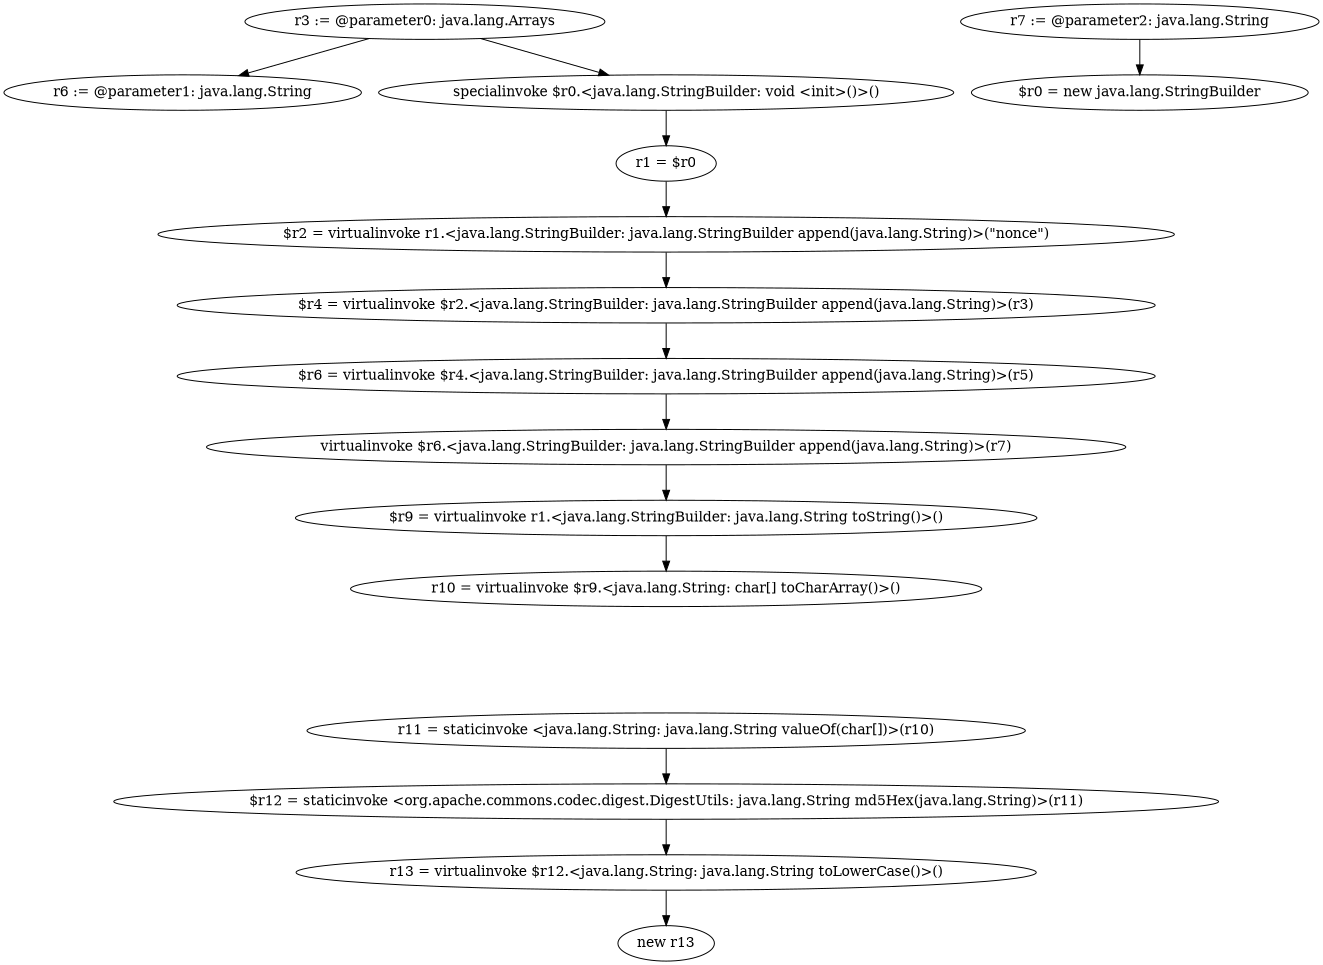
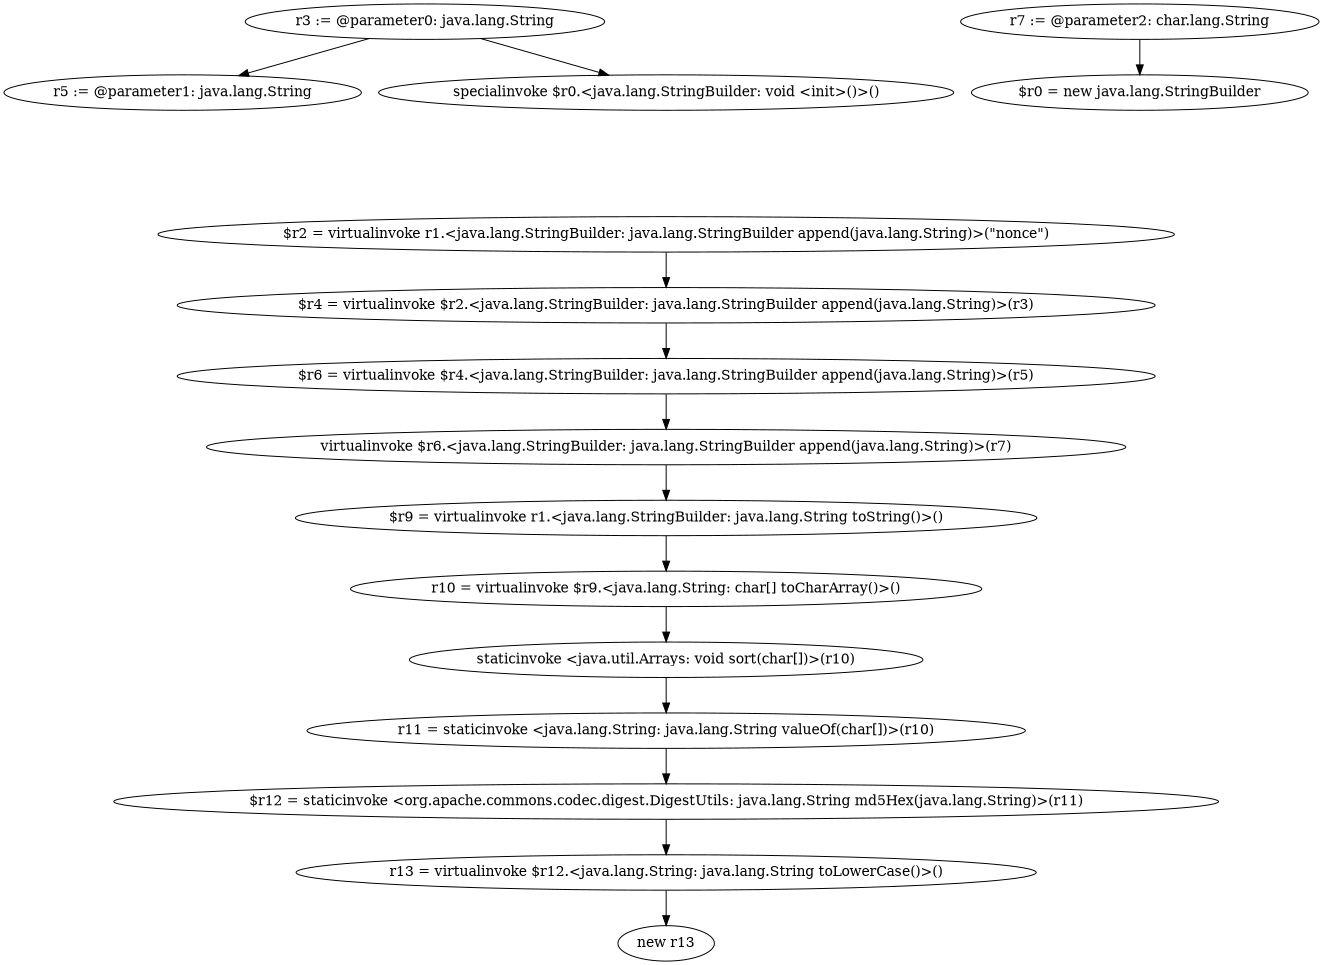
node "r3 := @parameter0: java.lang.Arrays": label "r3 := @parameter0: java.lang.Arrays" -> "r3 := @parameter0: java.lang.String"
node "r7 := @parameter2: java.lang.String": label "r7 := @parameter2: java.lang.String" -> "r7 := @parameter2: char.lang.String"
node "r6 := @parameter1: java.lang.String": label "r6 := @parameter1: java.lang.String" -> "r5 := @parameter1: java.lang.String"
node "r1 = $r0": removed
node "staticinvoke <java.util.Arrays: void sort(char[])>(r10)": added
